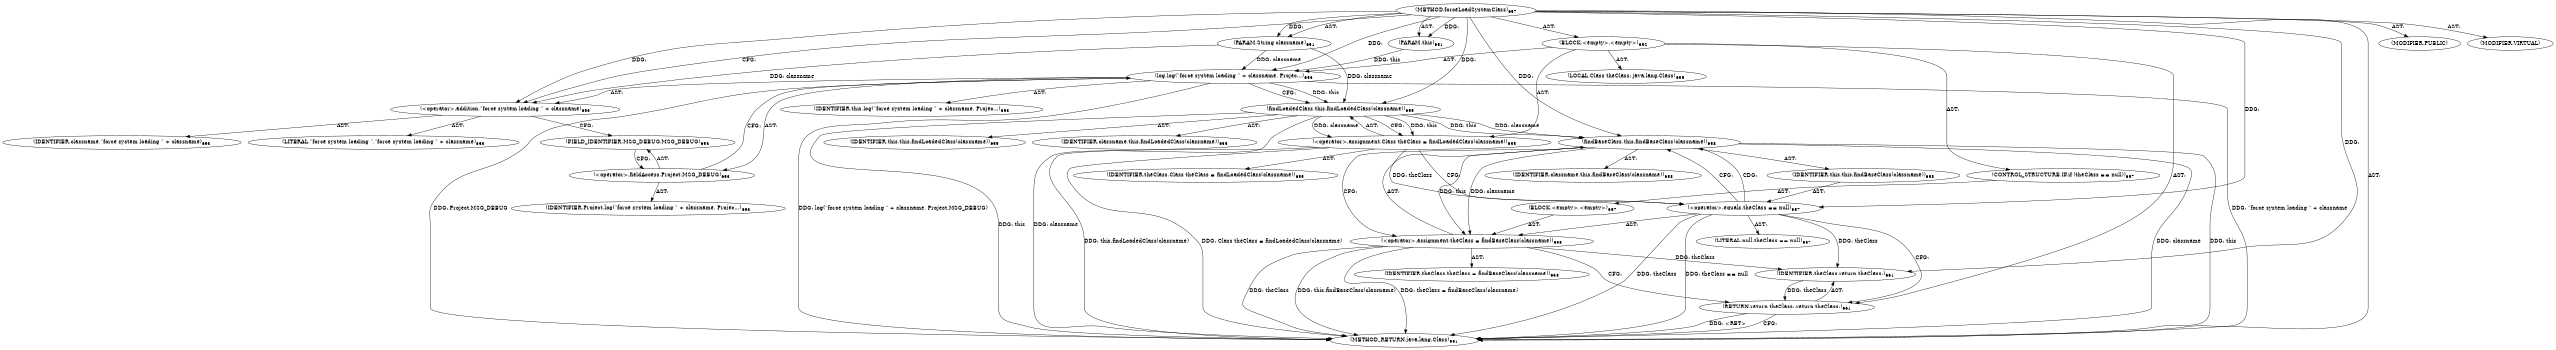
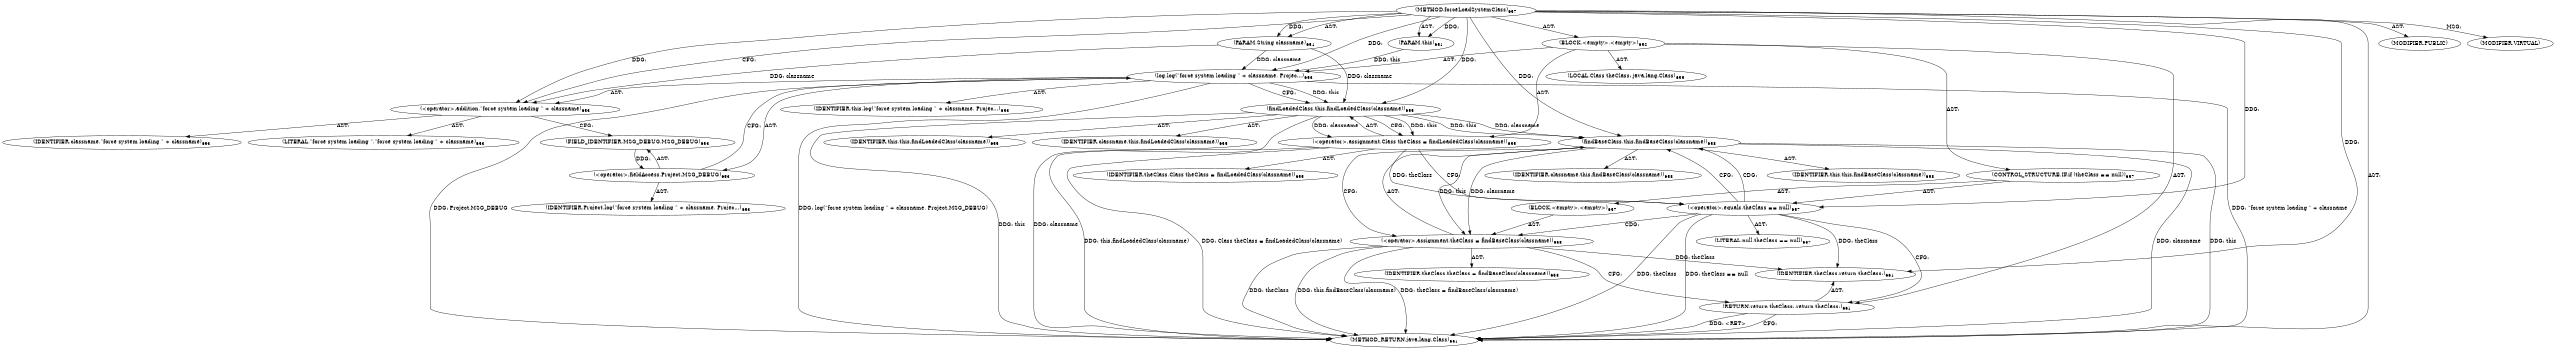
edge "(METHOD,forceLoadSystemClass)" -> "(MODIFIER,VIRTUAL)": label "AST: " -> "MSG: "
edge "(FIELD_IDENTIFIER,MSG_DEBUG,MSG_DEBUG)" -> "(<operator>.fieldAccess,Project.MSG_DEBUG)": label "CFG: " -> "DDG: "
edge "(IDENTIFIER,this,this.findBaseClass(classname))" -> "(<operator>.equals,theClass == null)": now "(CONTROL_STRUCTURE,IF,if (theClass == null))" -> "(<operator>.equals,theClass == null)"
edge "(<operator>.equals,theClass == null)" -> "(<operator>.assignment,theClass = findBaseClass(classname))": label "AST: " -> "CDG: "
edge "(IDENTIFIER,theClass,return theClass;)" -> "(RETURN,return theClass;,return theClass;)": removed, label "DDG: theClass"
